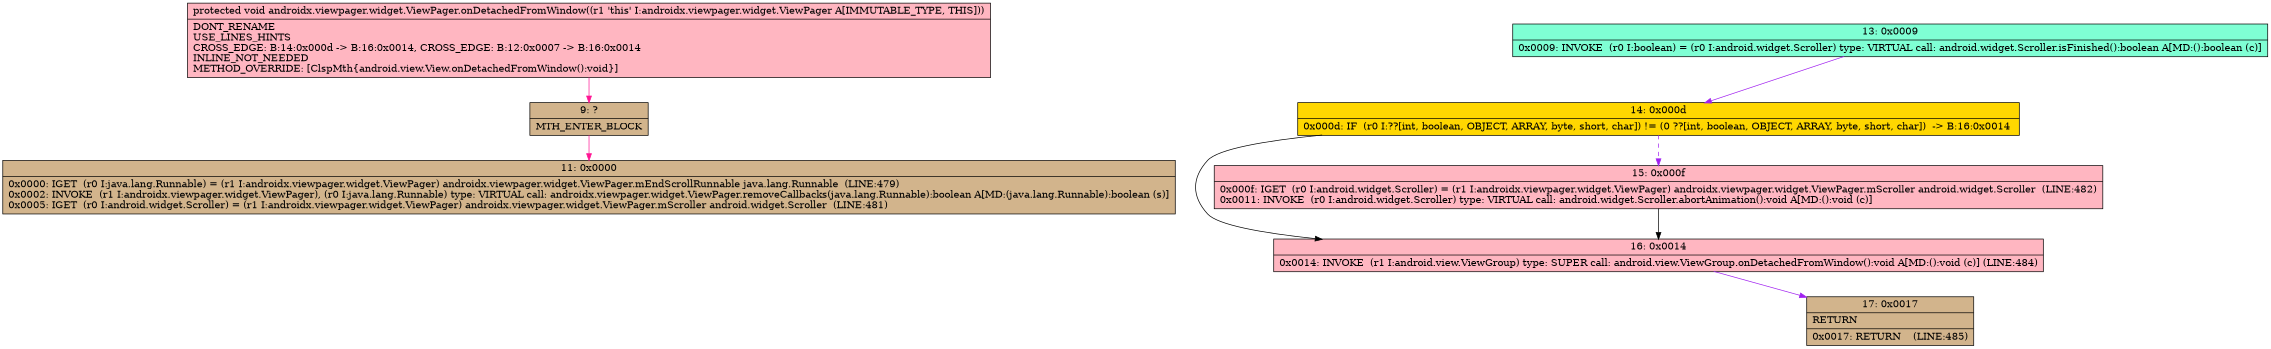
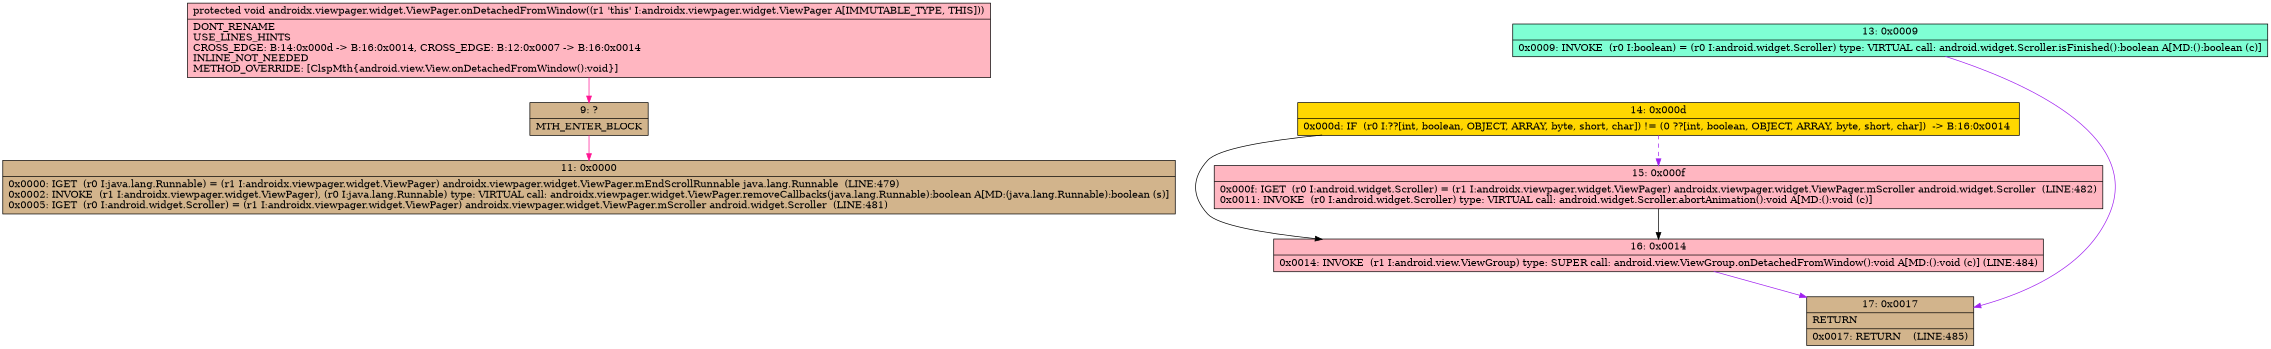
edge "13: 0x0009" -> "14: 0x000d": now "13: 0x0009" -> "17: 0x0017"
